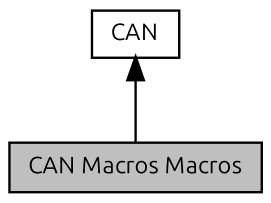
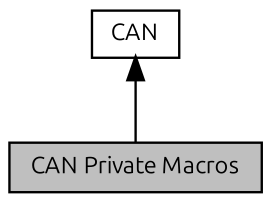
node "CAN Macros Macros": label "CAN Macros Macros" -> "CAN Private Macros"
